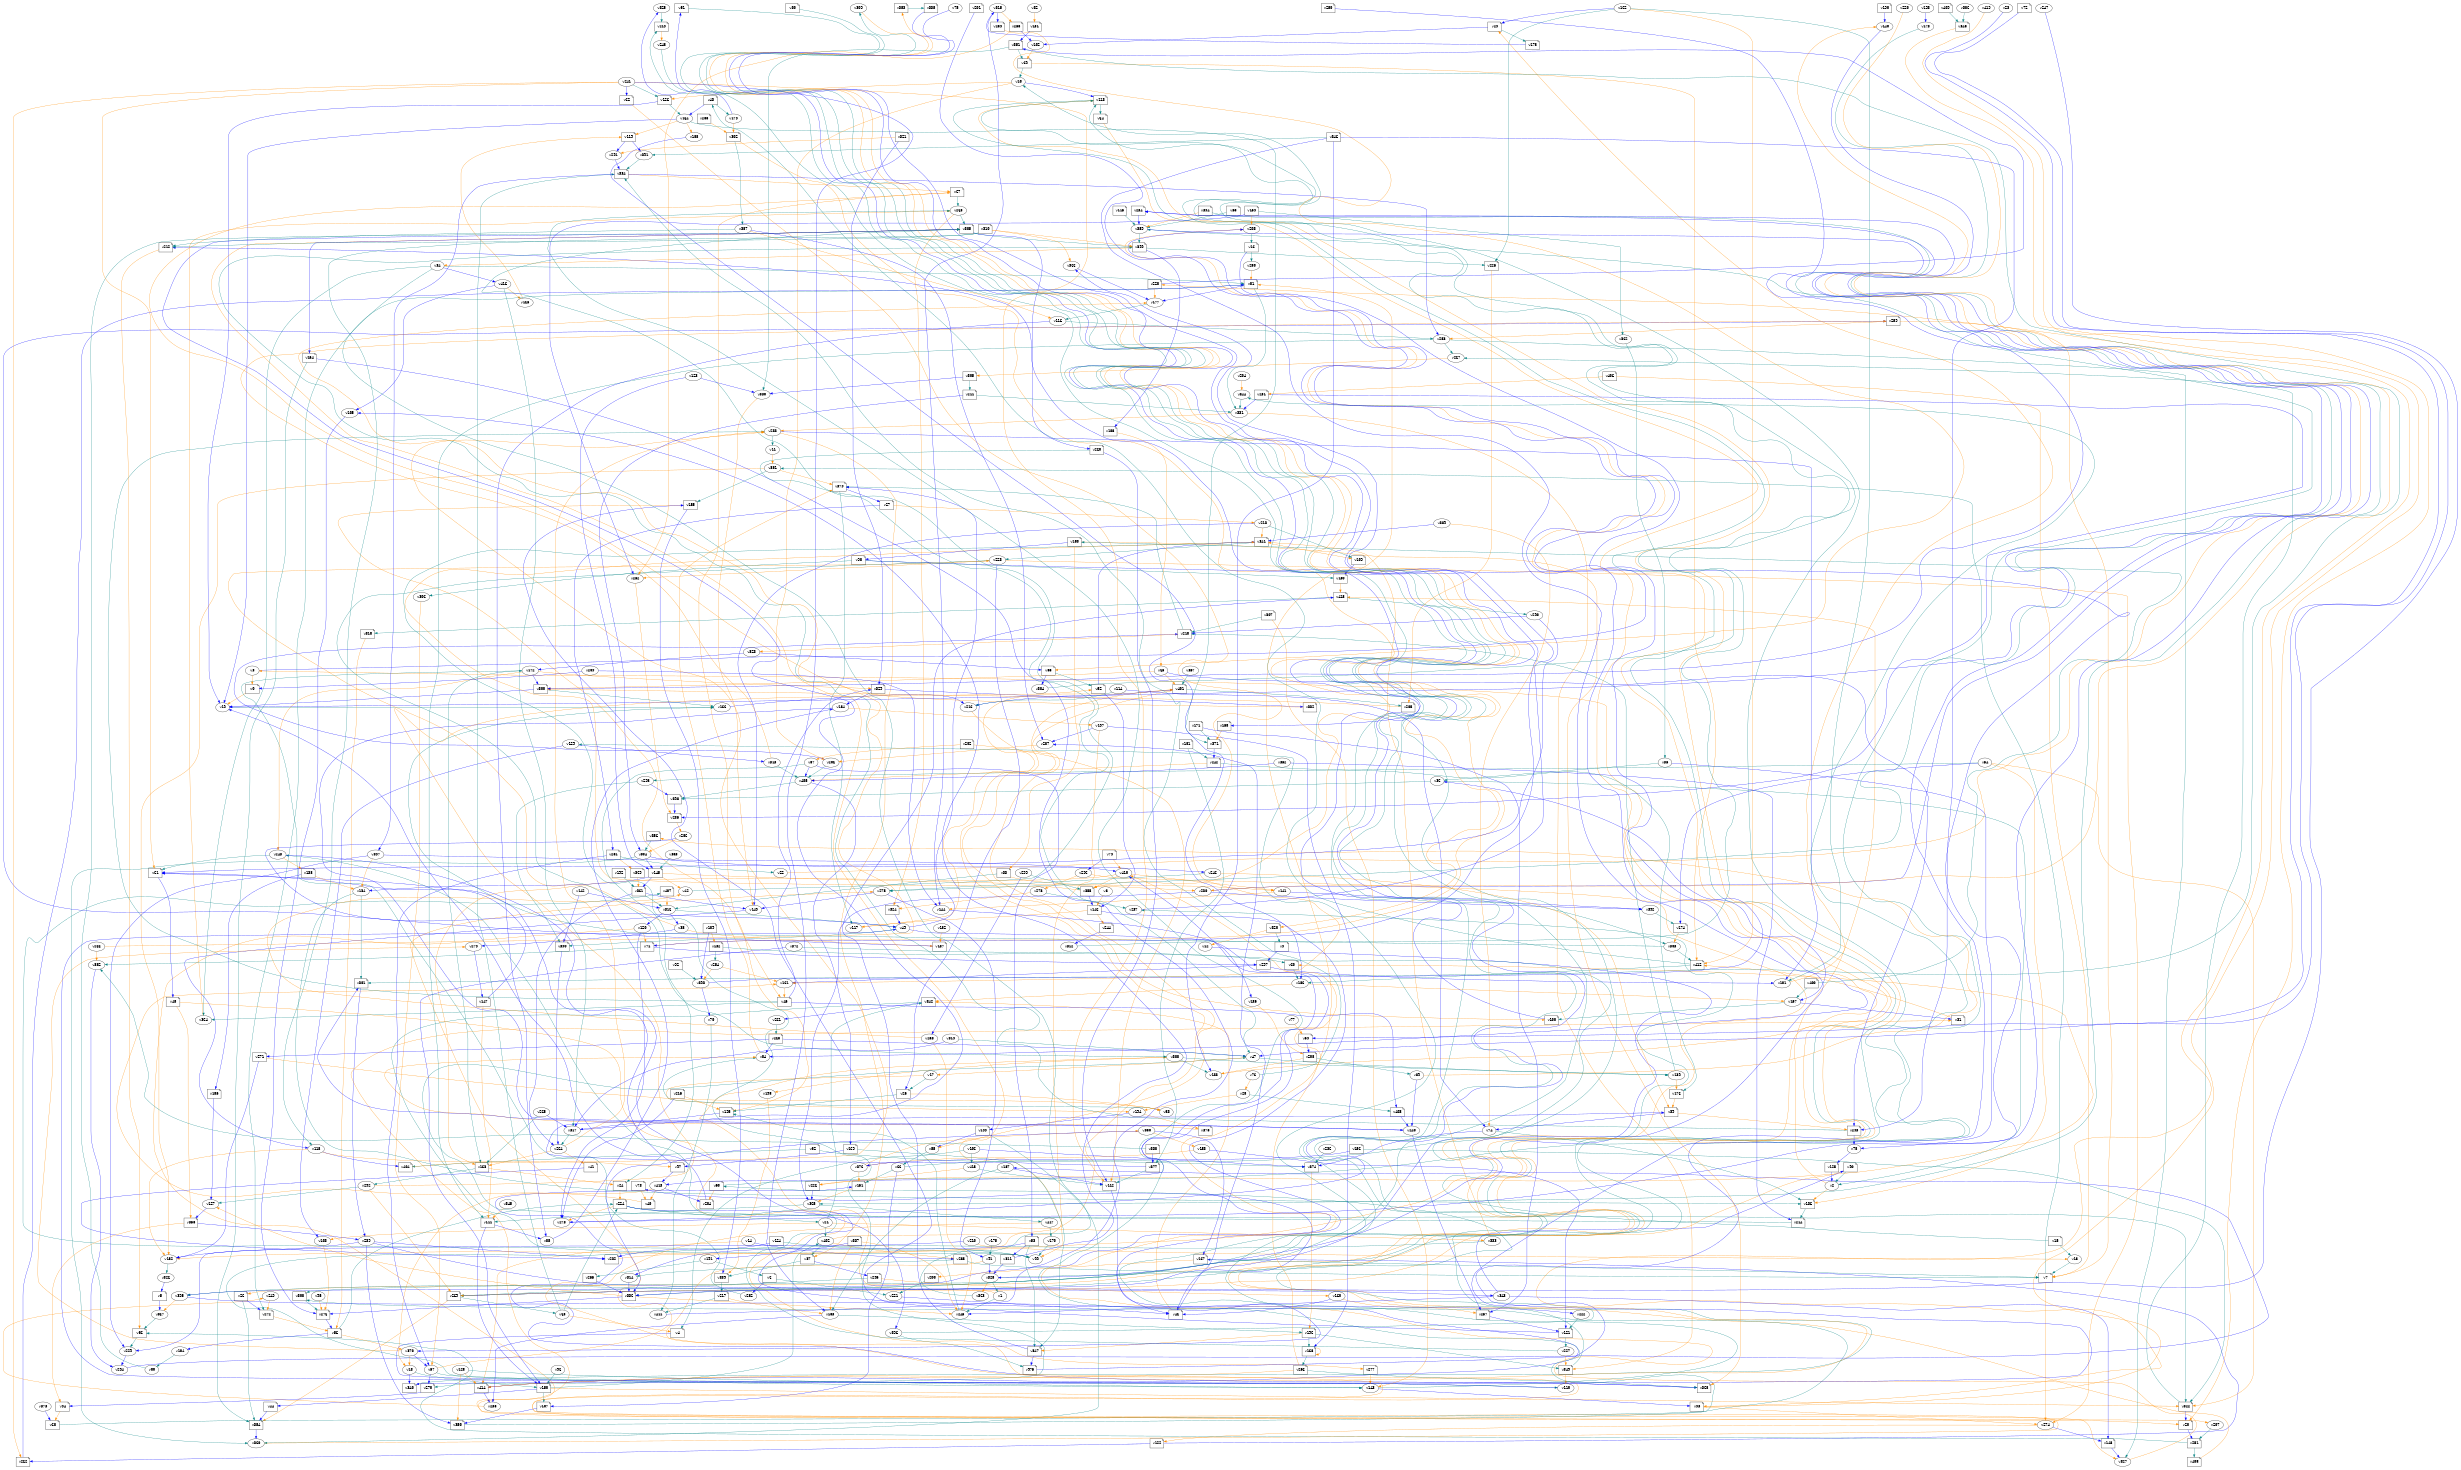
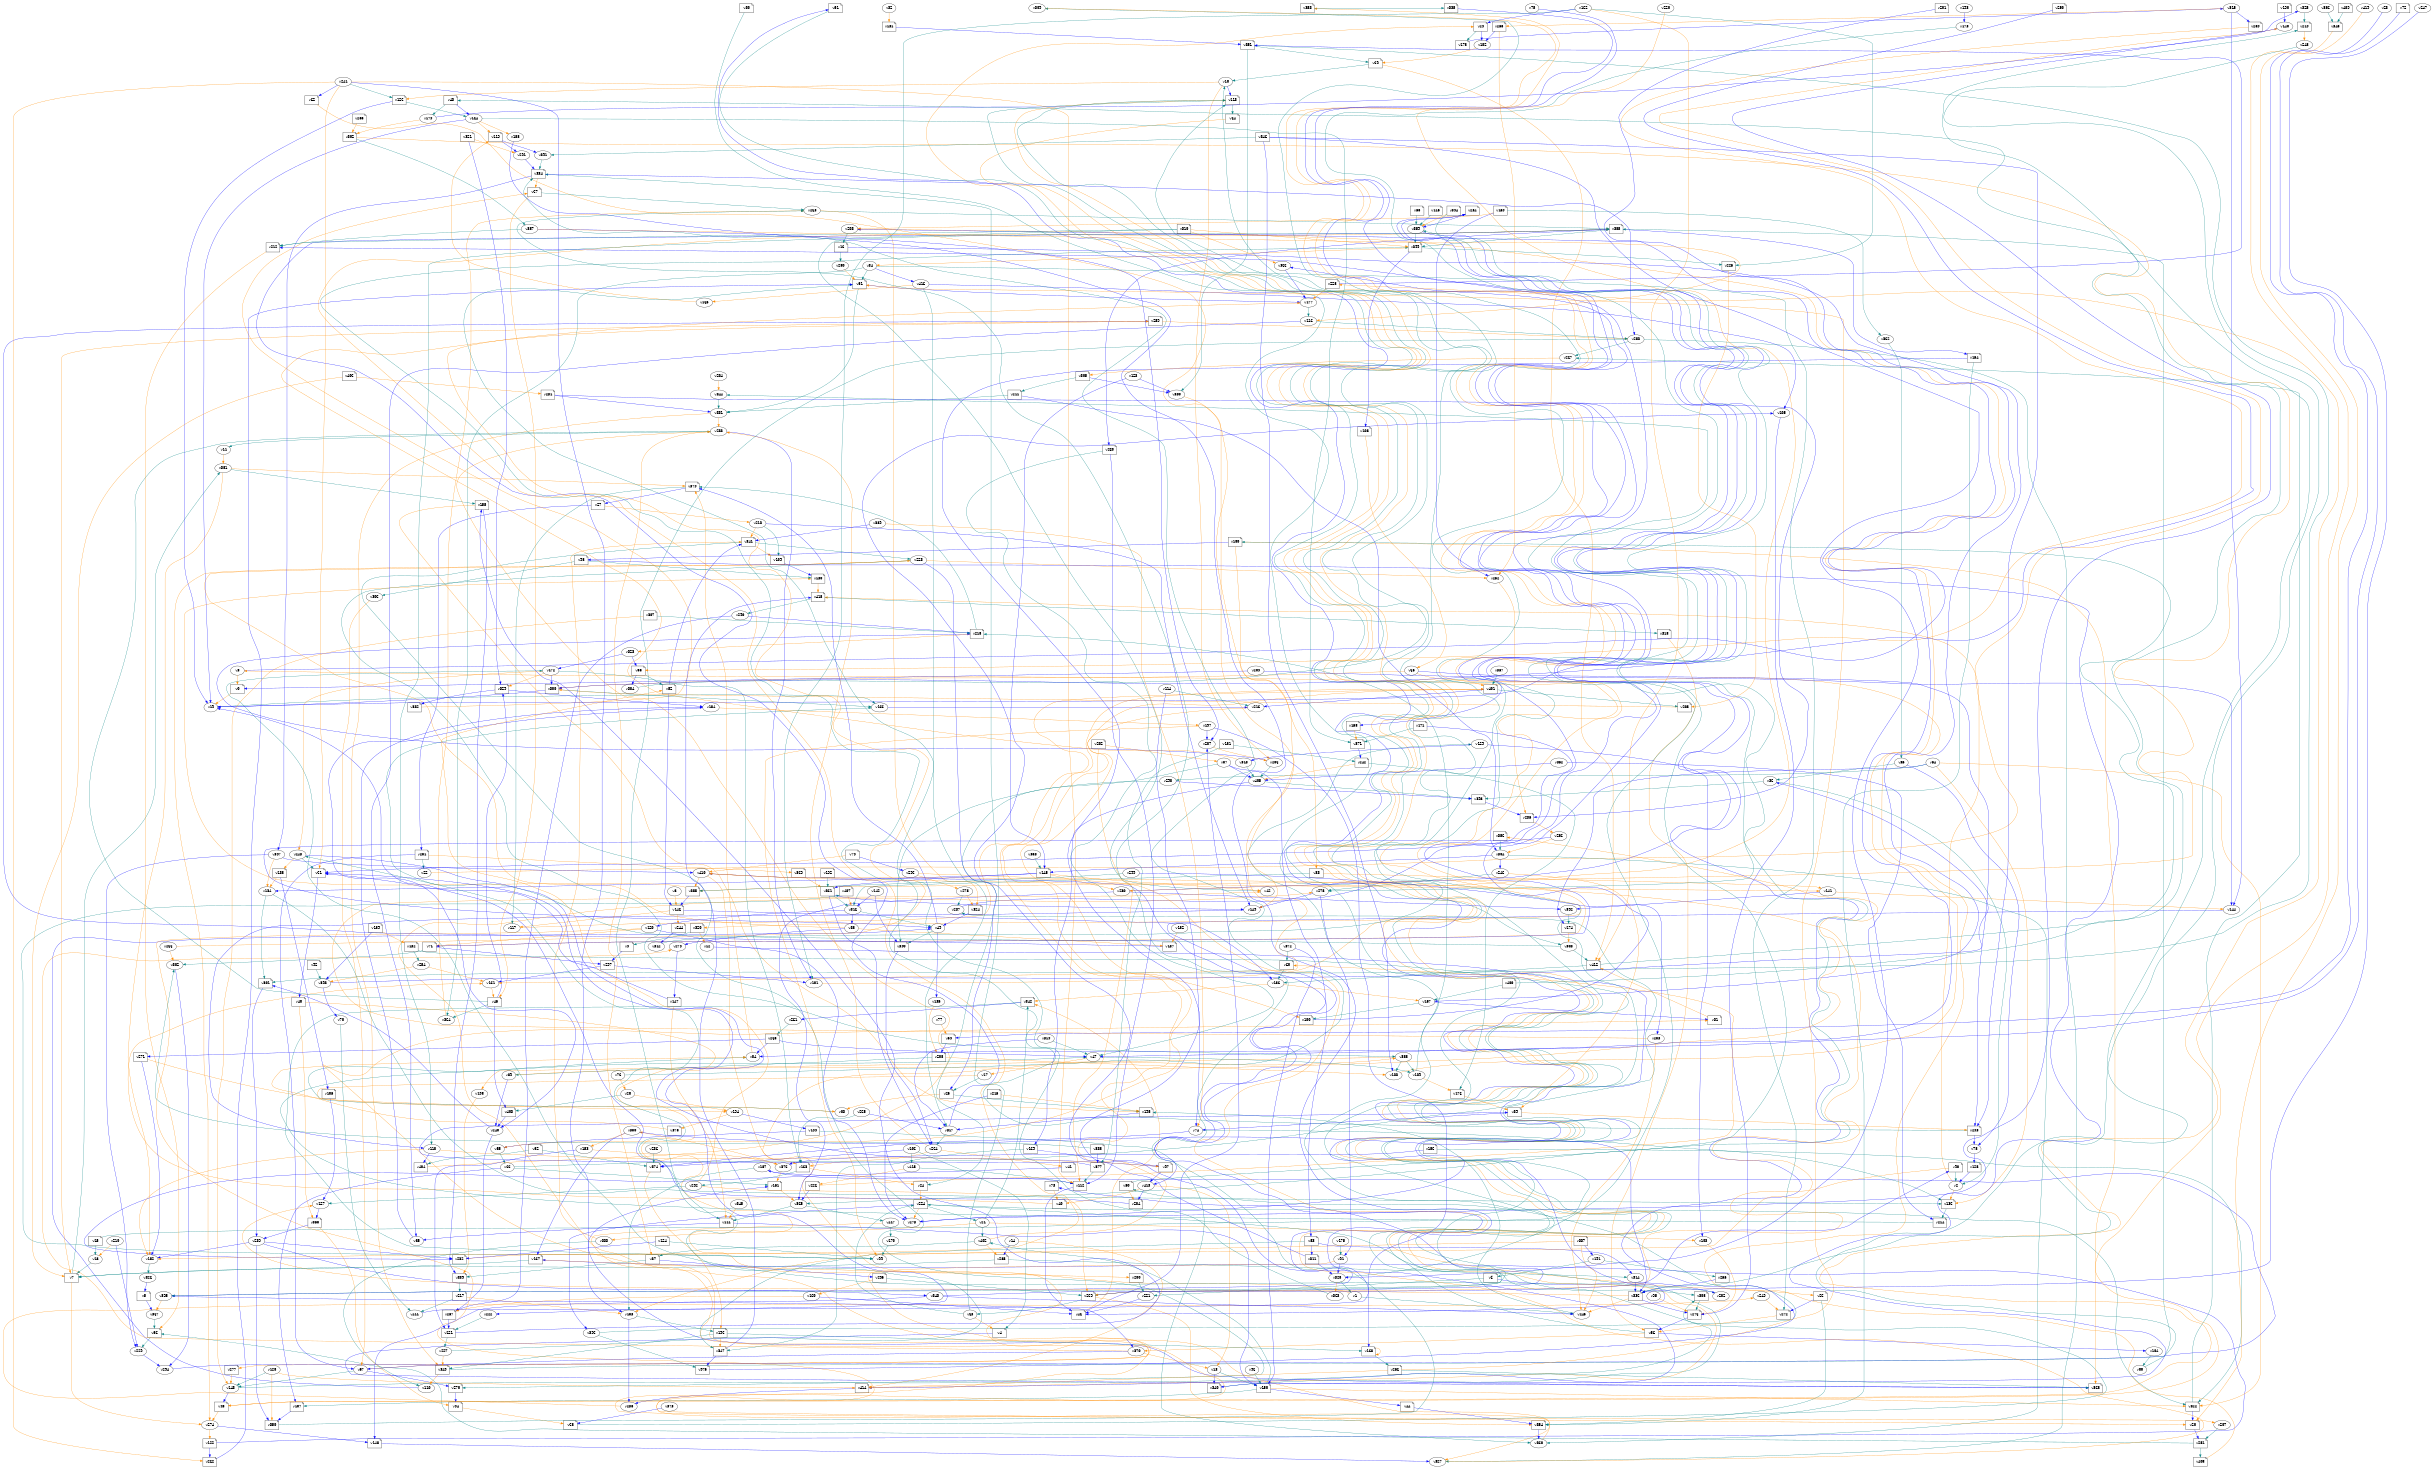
edge "v355" -> "v341": now "v355" -> "v130"
